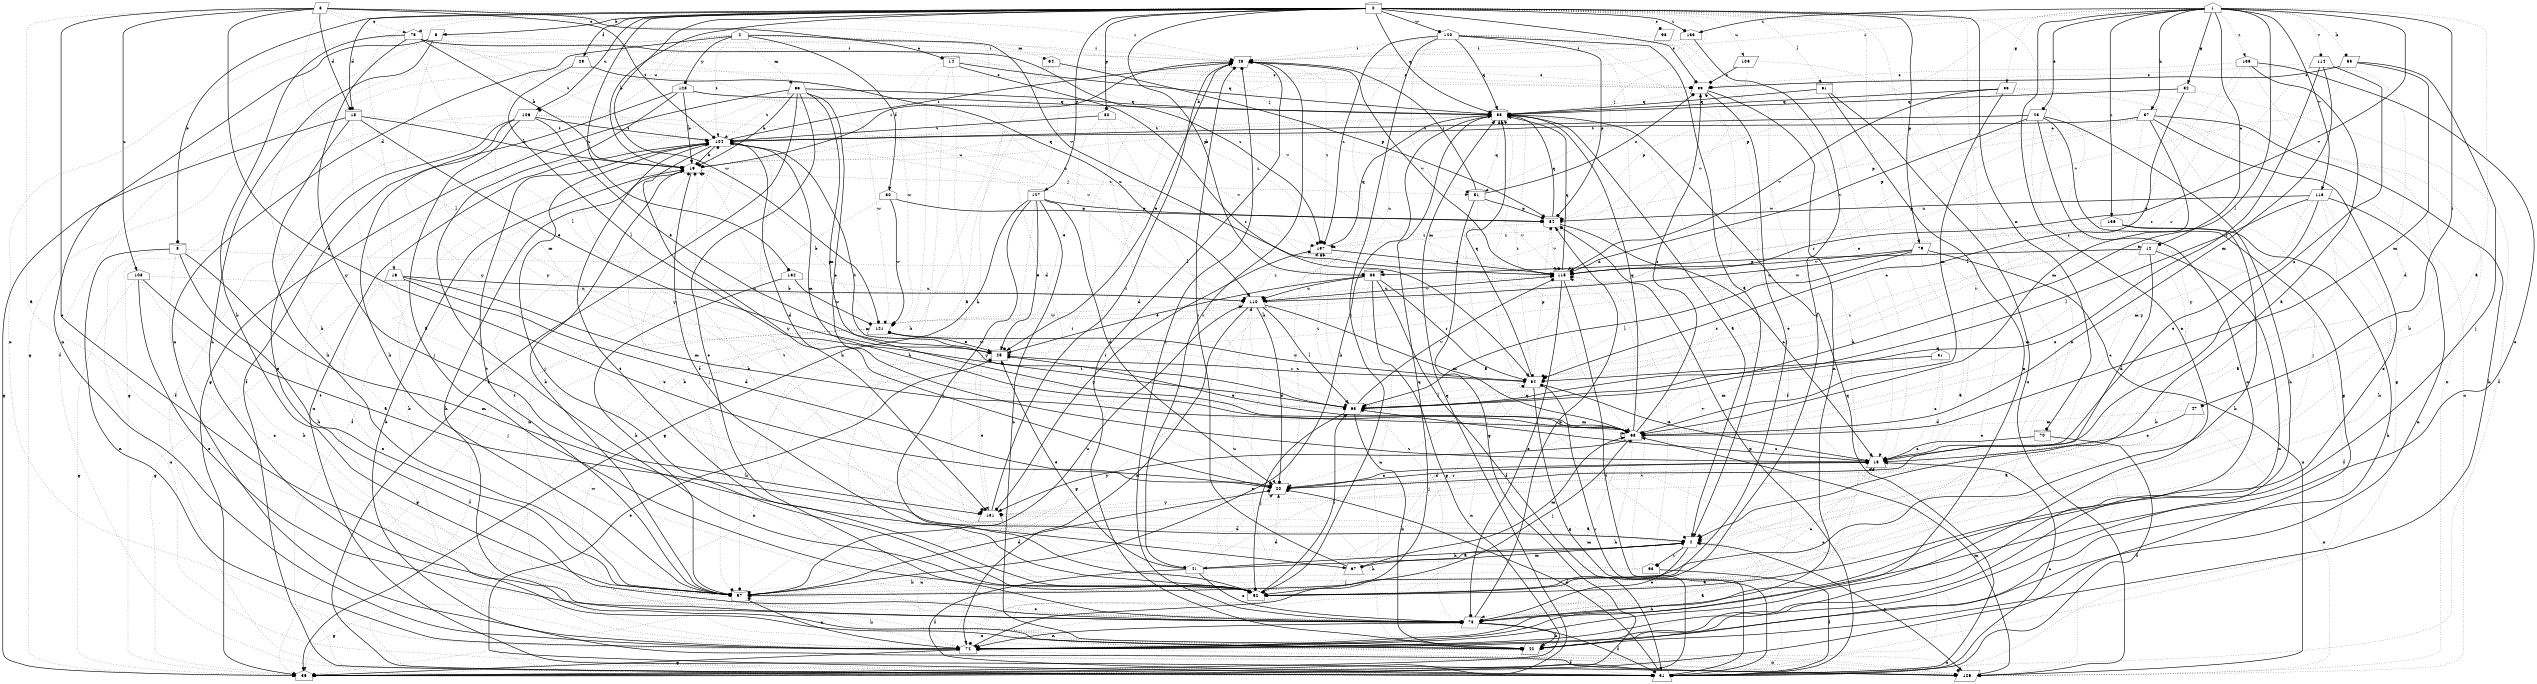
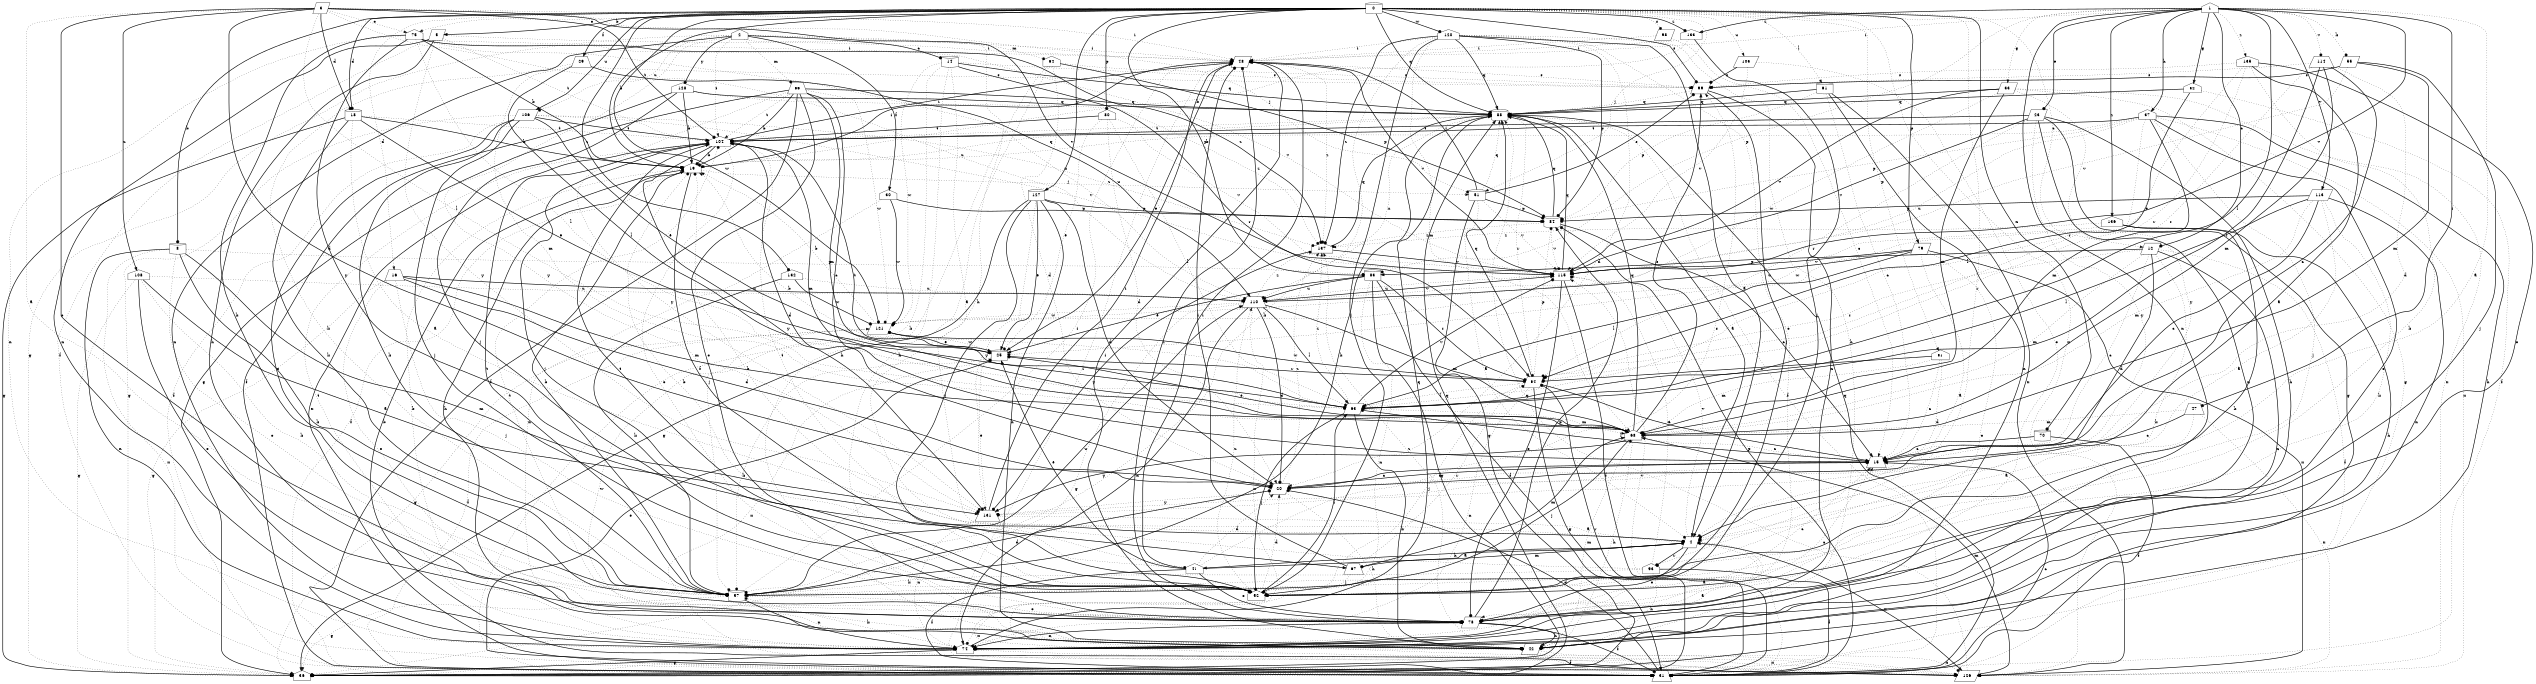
node "37": shape parallelogram -> house
